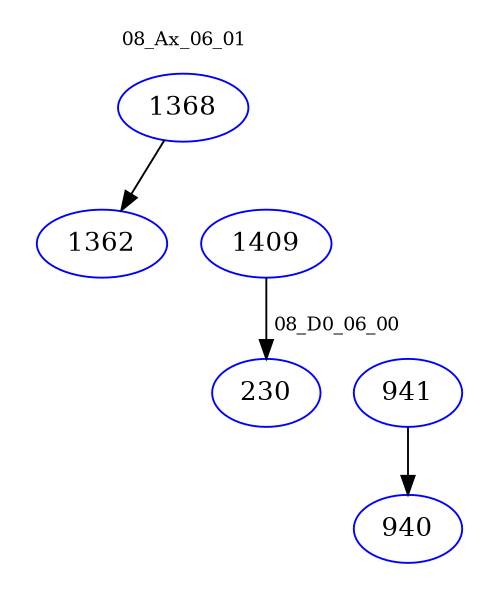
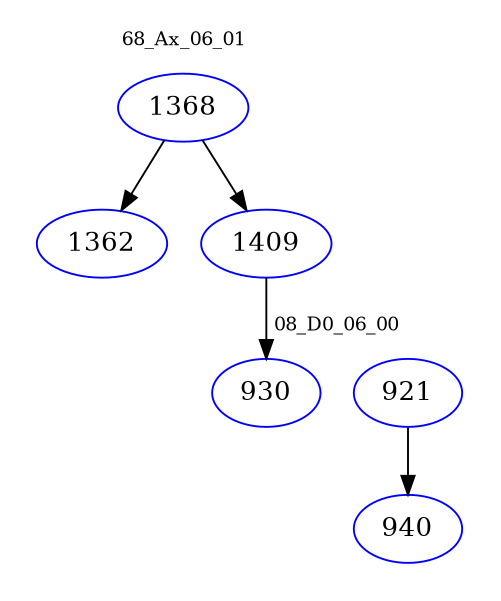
cluster "08_Ax_06_01": label "08_Ax_06_01" -> "68_Ax_06_01"
edge "1368" -> "1409": added
node "230": label "230" -> "930"
node "941": label "941" -> "921"
